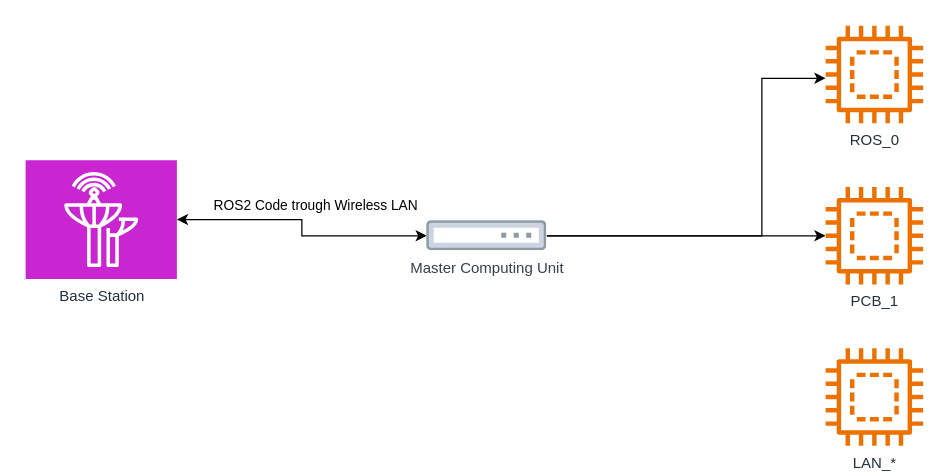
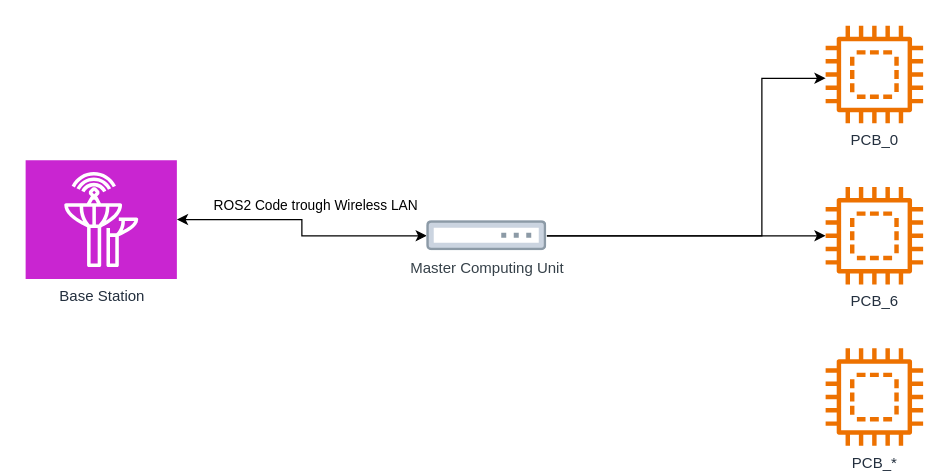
node "ROS_0": label "ROS_0" -> "PCB_0"
node "PCB_1": label "PCB_1" -> "PCB_6"
node "LAN_*": label "LAN_*" -> "PCB_*"
